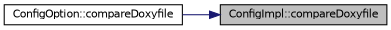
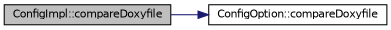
edge "ConfigOption::compareDoxyfile" -> "ConfigImpl::compareDoxyfile": reversed
